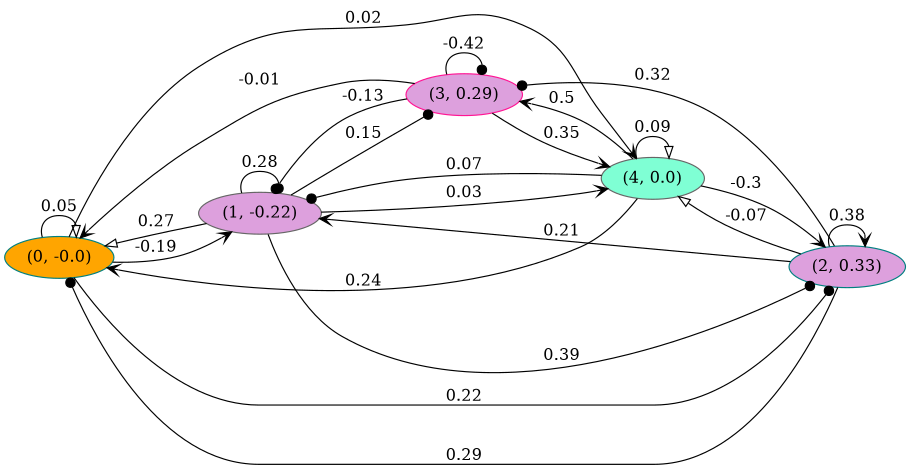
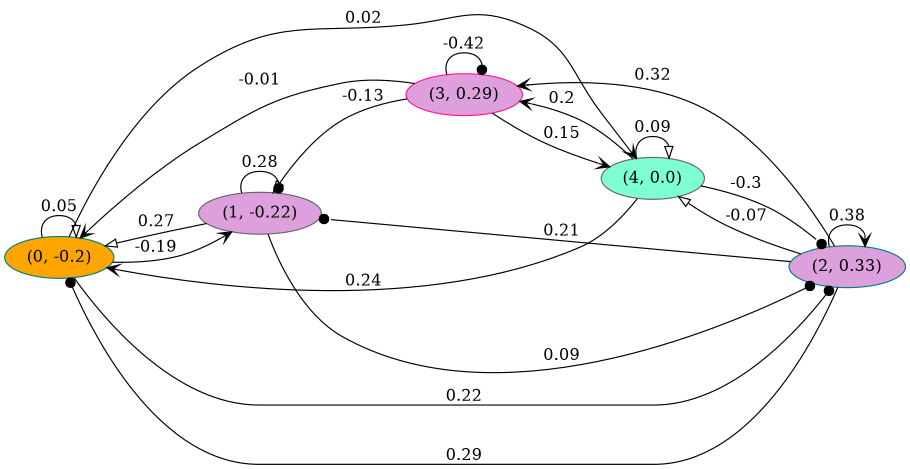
edge "(4, 0.0)" -> "(3, 0.29)": label "0.5" -> "0.2"
edge "(2, 0.33)" -> "(3, 0.29)": arrowhead dot -> vee
edge "(3, 0.29)" -> "(1, -0.22)": arrowhead dot -> onormal
edge "(3, 0.29)" -> "(4, 0.0)": label "0.35" -> "0.15"
edge "(1, -0.22)" -> "(3, 0.29)": removed, label "0.15"
edge "(4, 0.0)" -> "(1, -0.22)": removed, label "0.07"
edge "(1, -0.22)" -> "(4, 0.0)": removed, label "0.03"
edge "(4, 0.0)" -> "(2, 0.33)": arrowhead vee -> dot
edge "(2, 0.33)" -> "(1, -0.22)": arrowhead vee -> dot
node "(0, -0.0)": label "(0, -0.0)" -> "(0, -0.2)"
edge "(1, -0.22)" -> "(2, 0.33)": label "0.39" -> "0.09"
